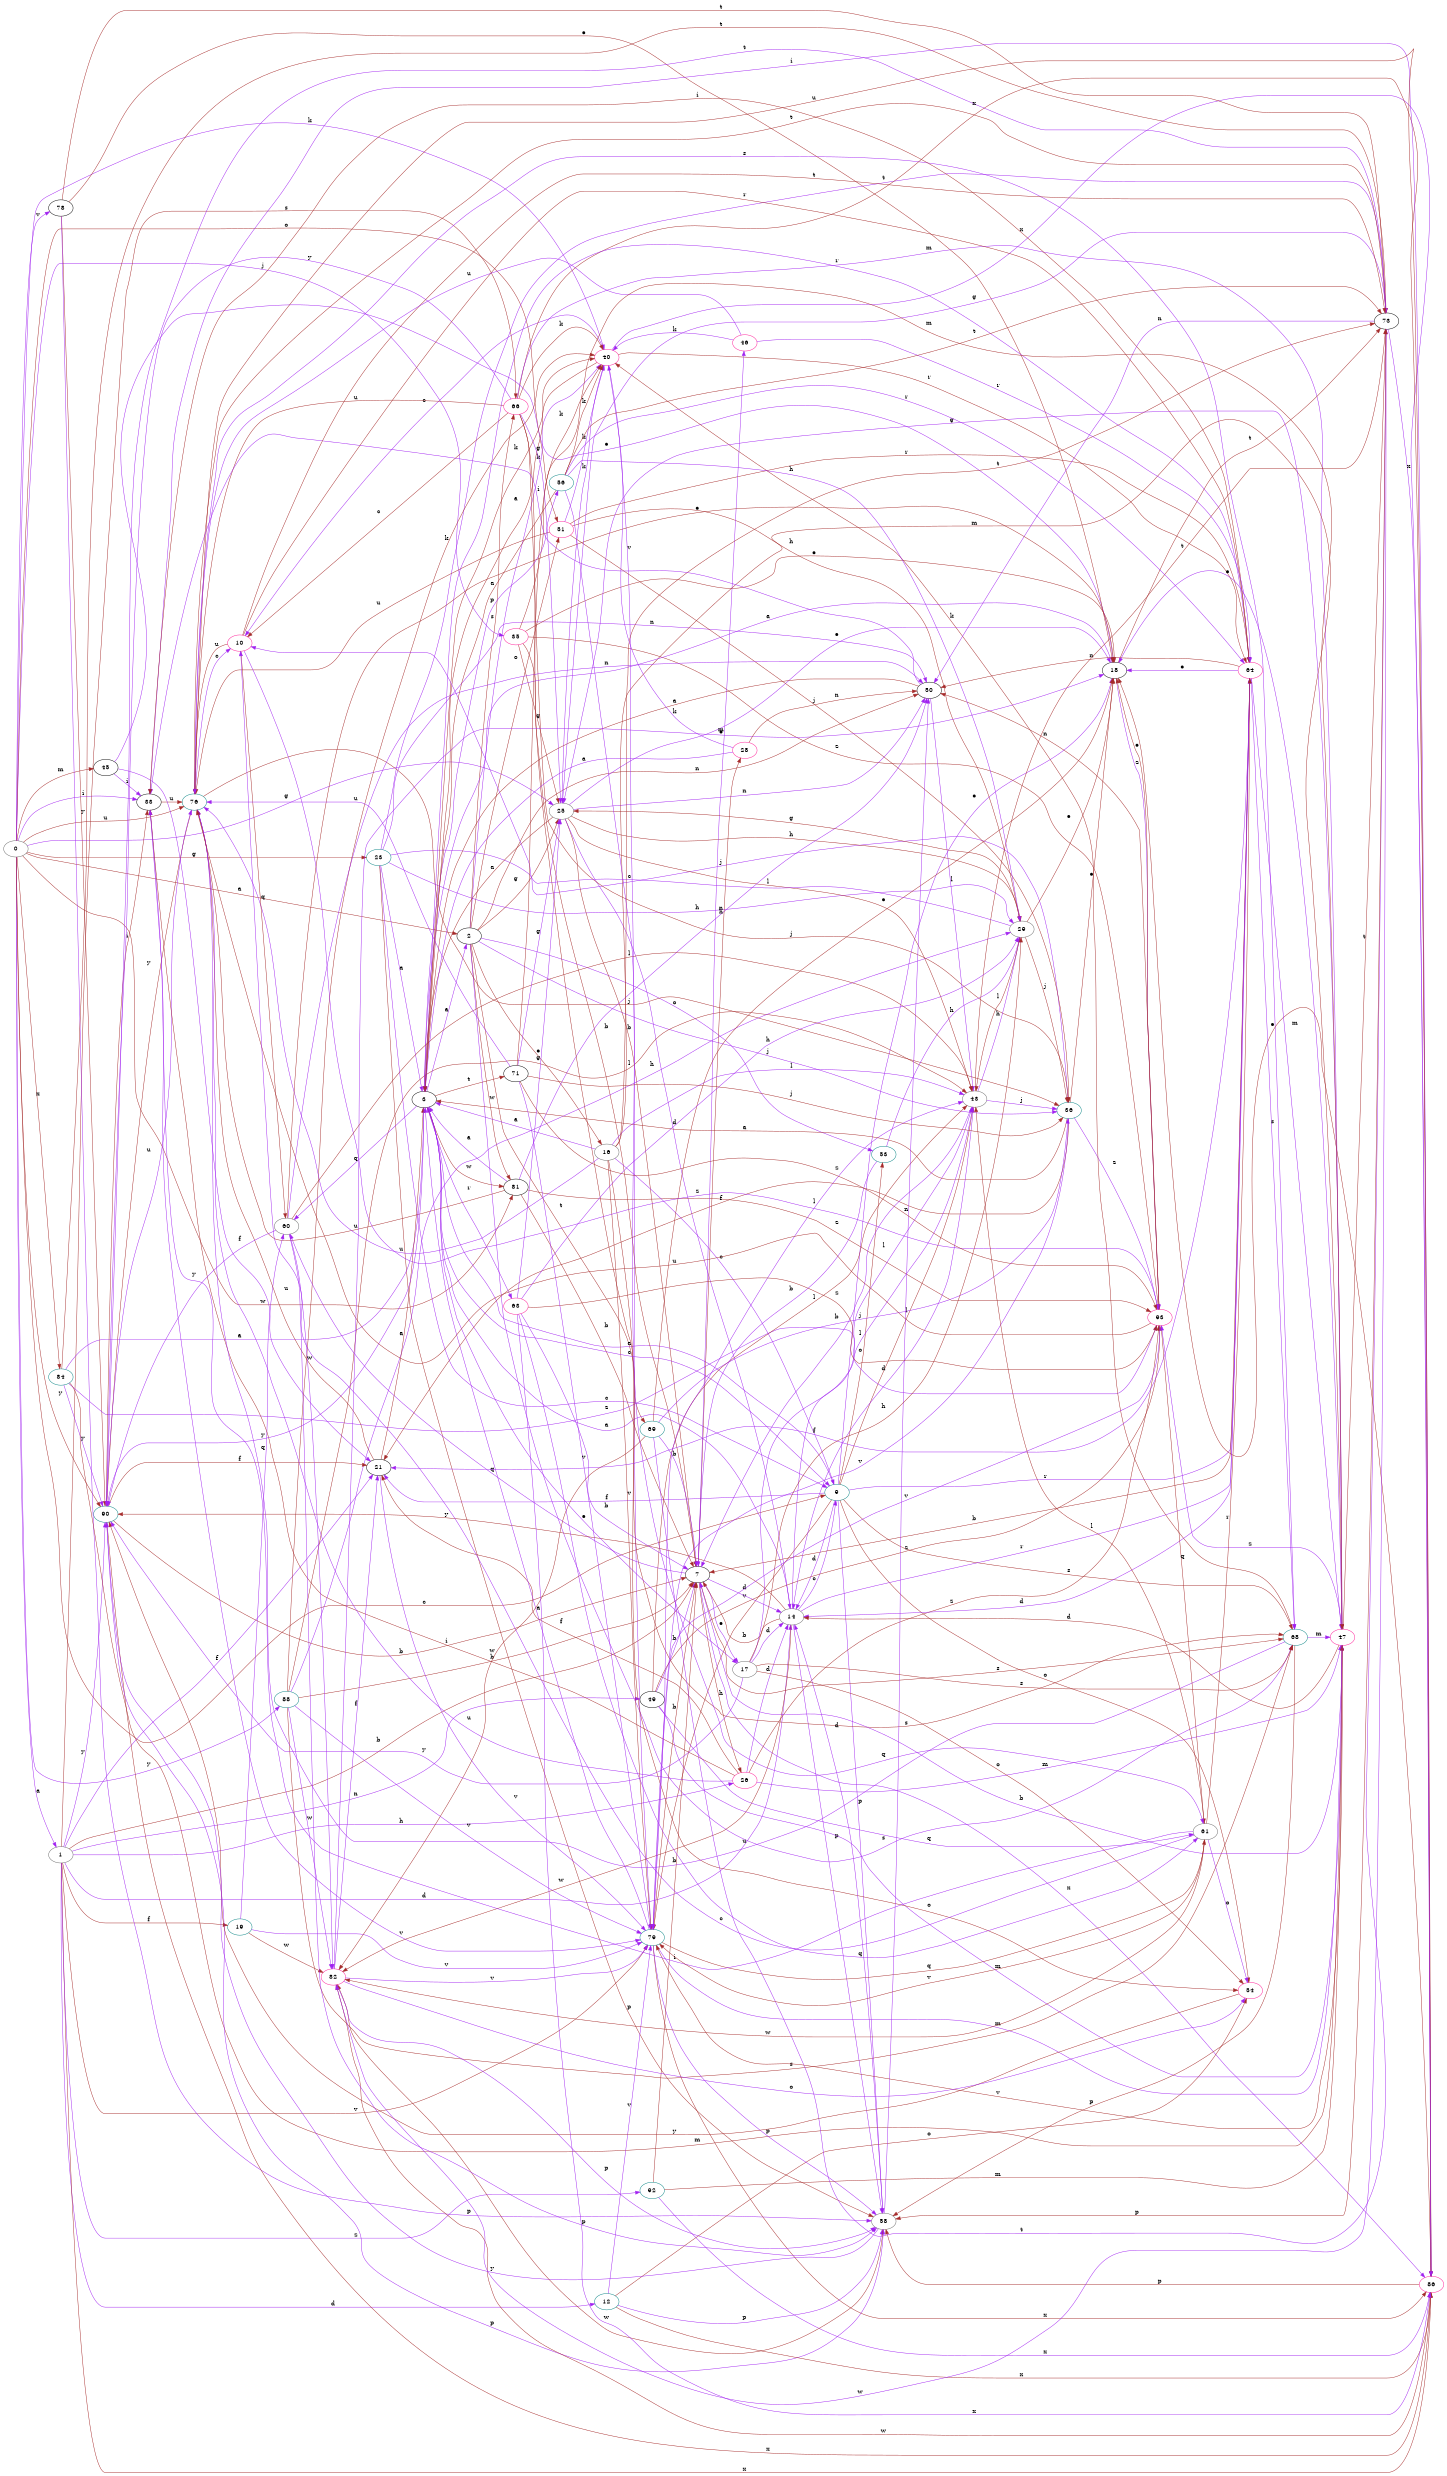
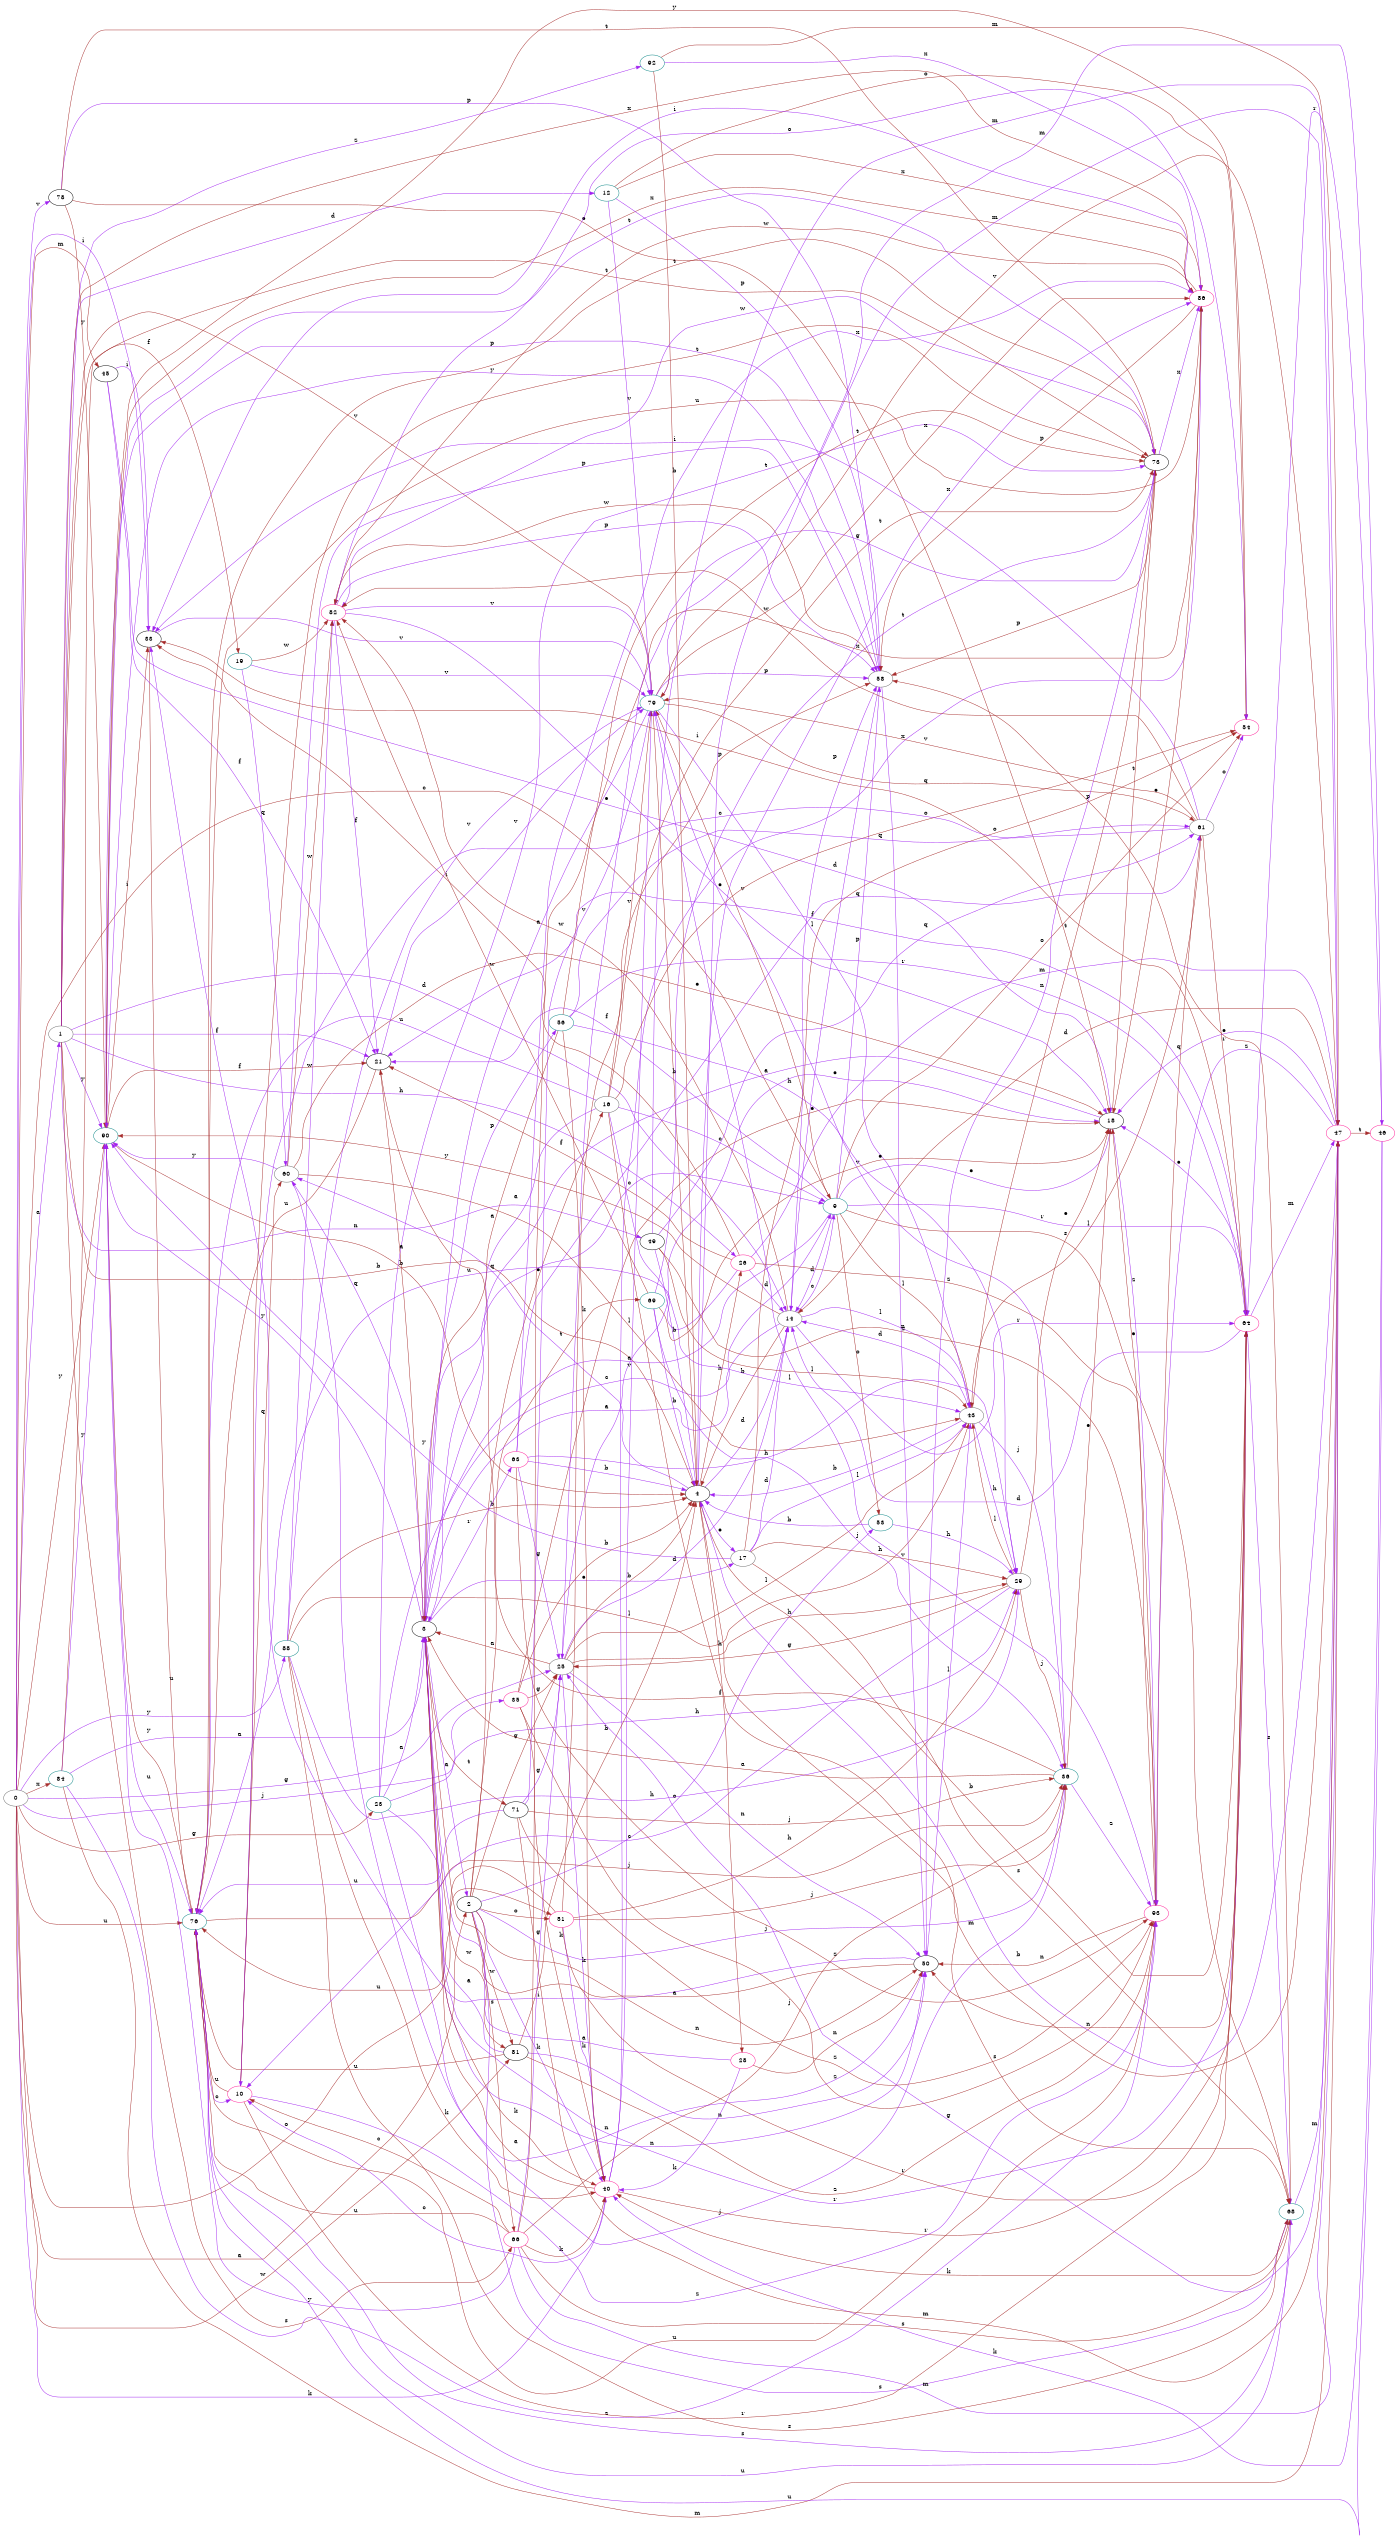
edge "47" -> "73": now "47" -> "46"
edge "23" -> "58": now "51" -> "58"
node "7": label "7" -> "4"
edge "60" -> "82": color purple -> brown
